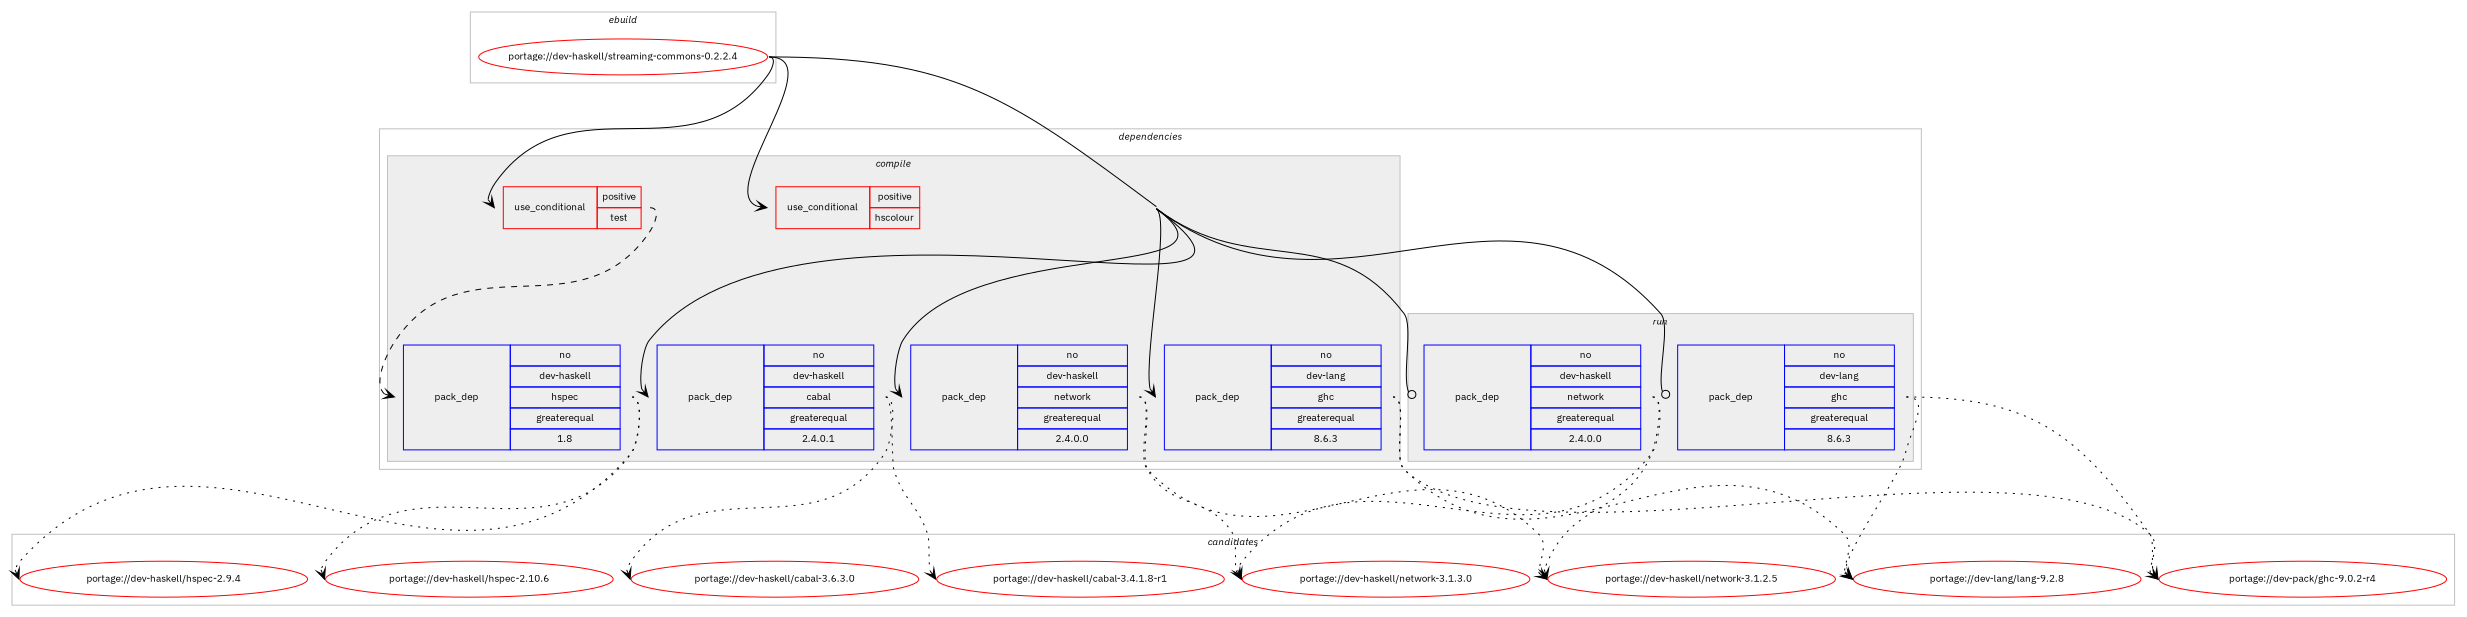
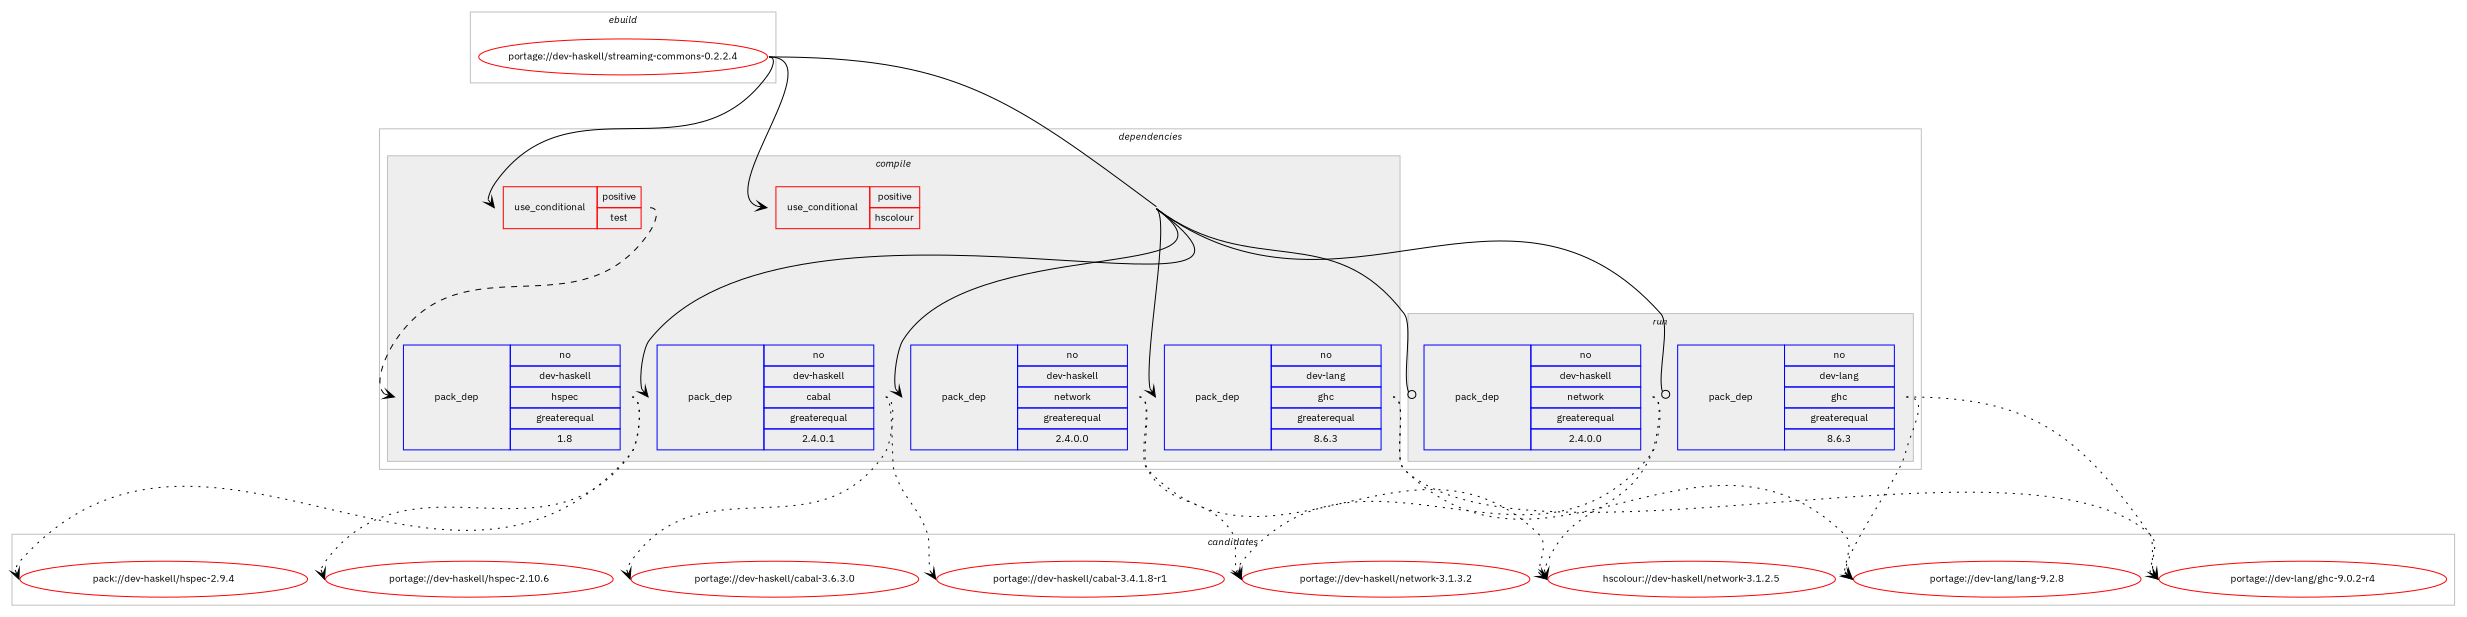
node "portage://dev-haskell/hspec-2.9.4": label "portage://dev-haskell/hspec-2.9.4" -> "pack://dev-haskell/hspec-2.9.4"
node "portage://dev-haskell/network-3.1.3.0": label "portage://dev-haskell/network-3.1.3.0" -> "portage://dev-haskell/network-3.1.3.2"
node "portage://dev-haskell/network-3.1.2.5": label "portage://dev-haskell/network-3.1.2.5" -> "hscolour://dev-haskell/network-3.1.2.5"
node "portage://dev-pack/ghc-9.0.2-r4": label "portage://dev-pack/ghc-9.0.2-r4" -> "portage://dev-lang/ghc-9.0.2-r4"
